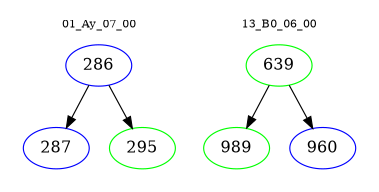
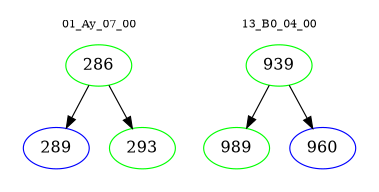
cluster "13_B0_06_00": label "13_B0_06_00" -> "13_B0_04_00"
node "286": color blue -> green
node "639": label "639" -> "939"
node "287": label "287" -> "289"
node "295": label "295" -> "293"
